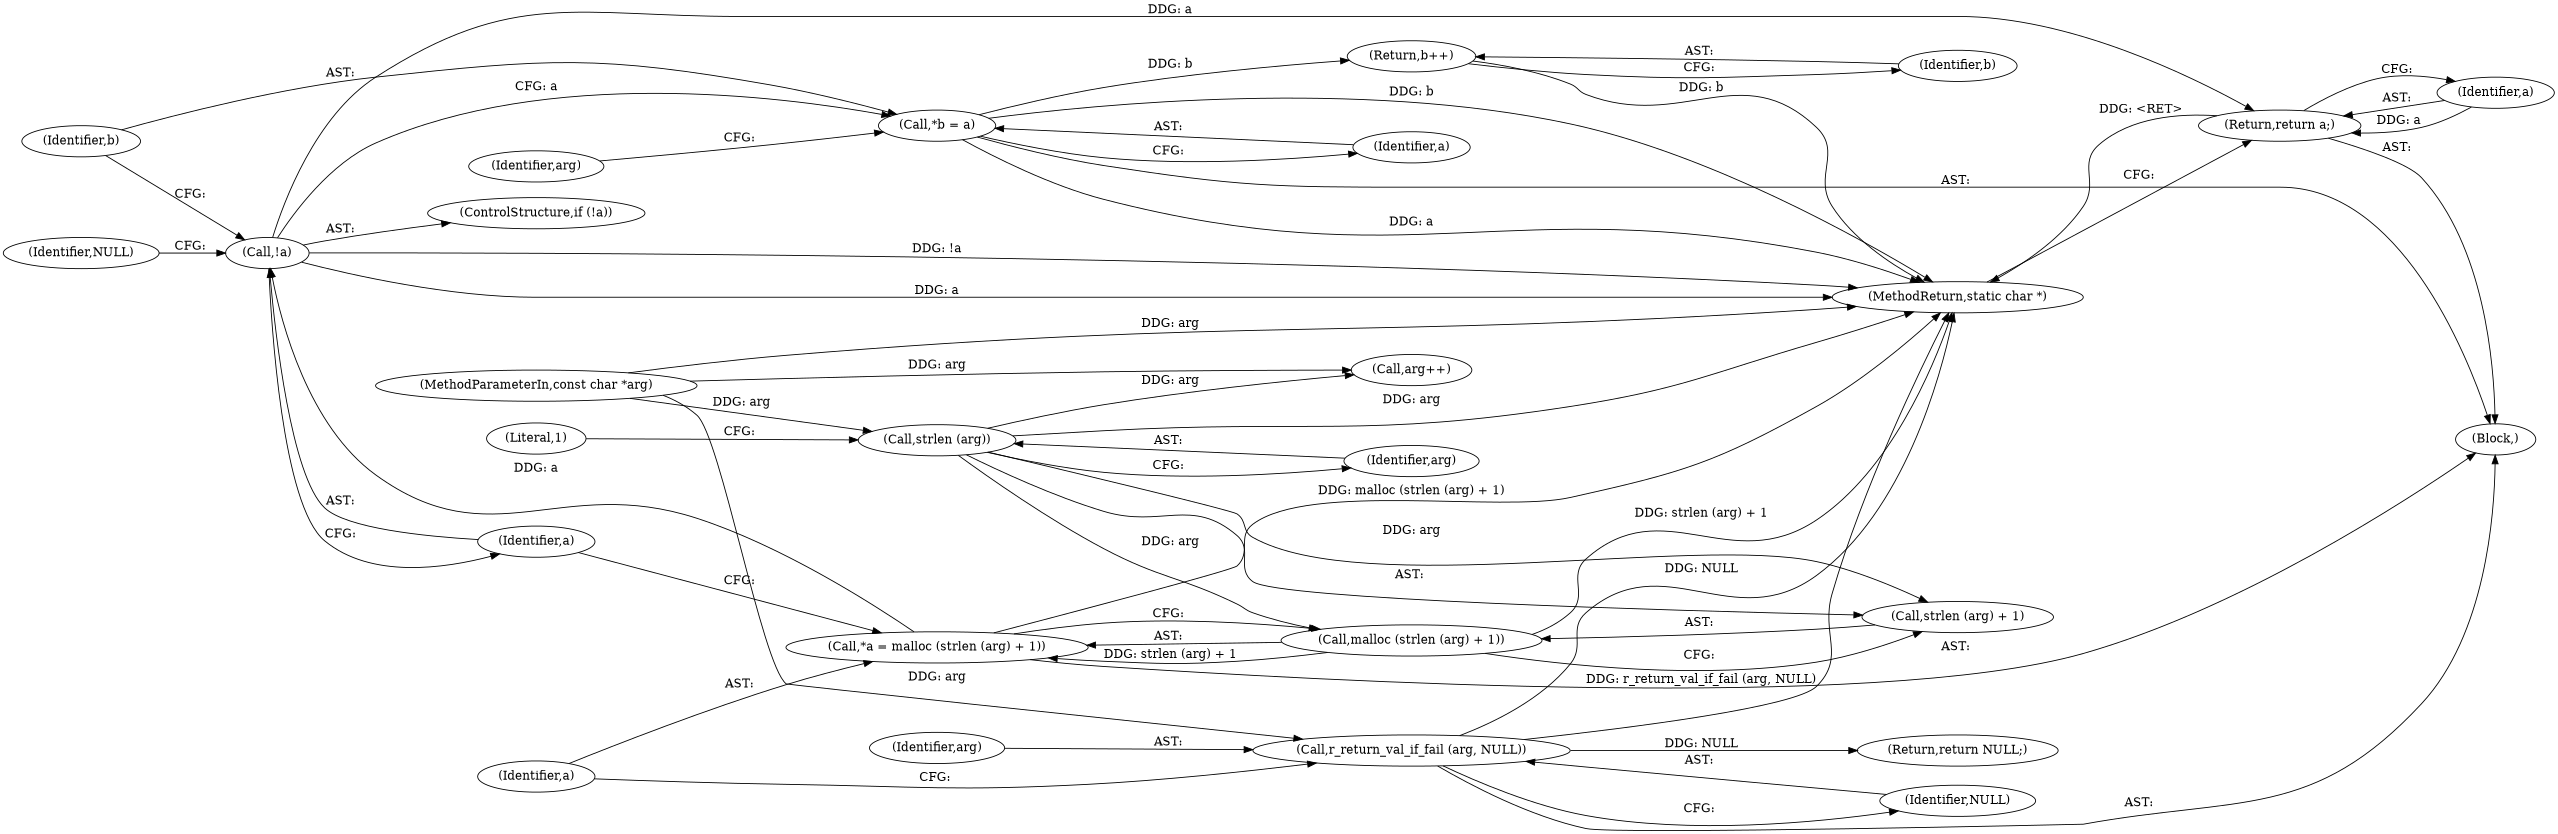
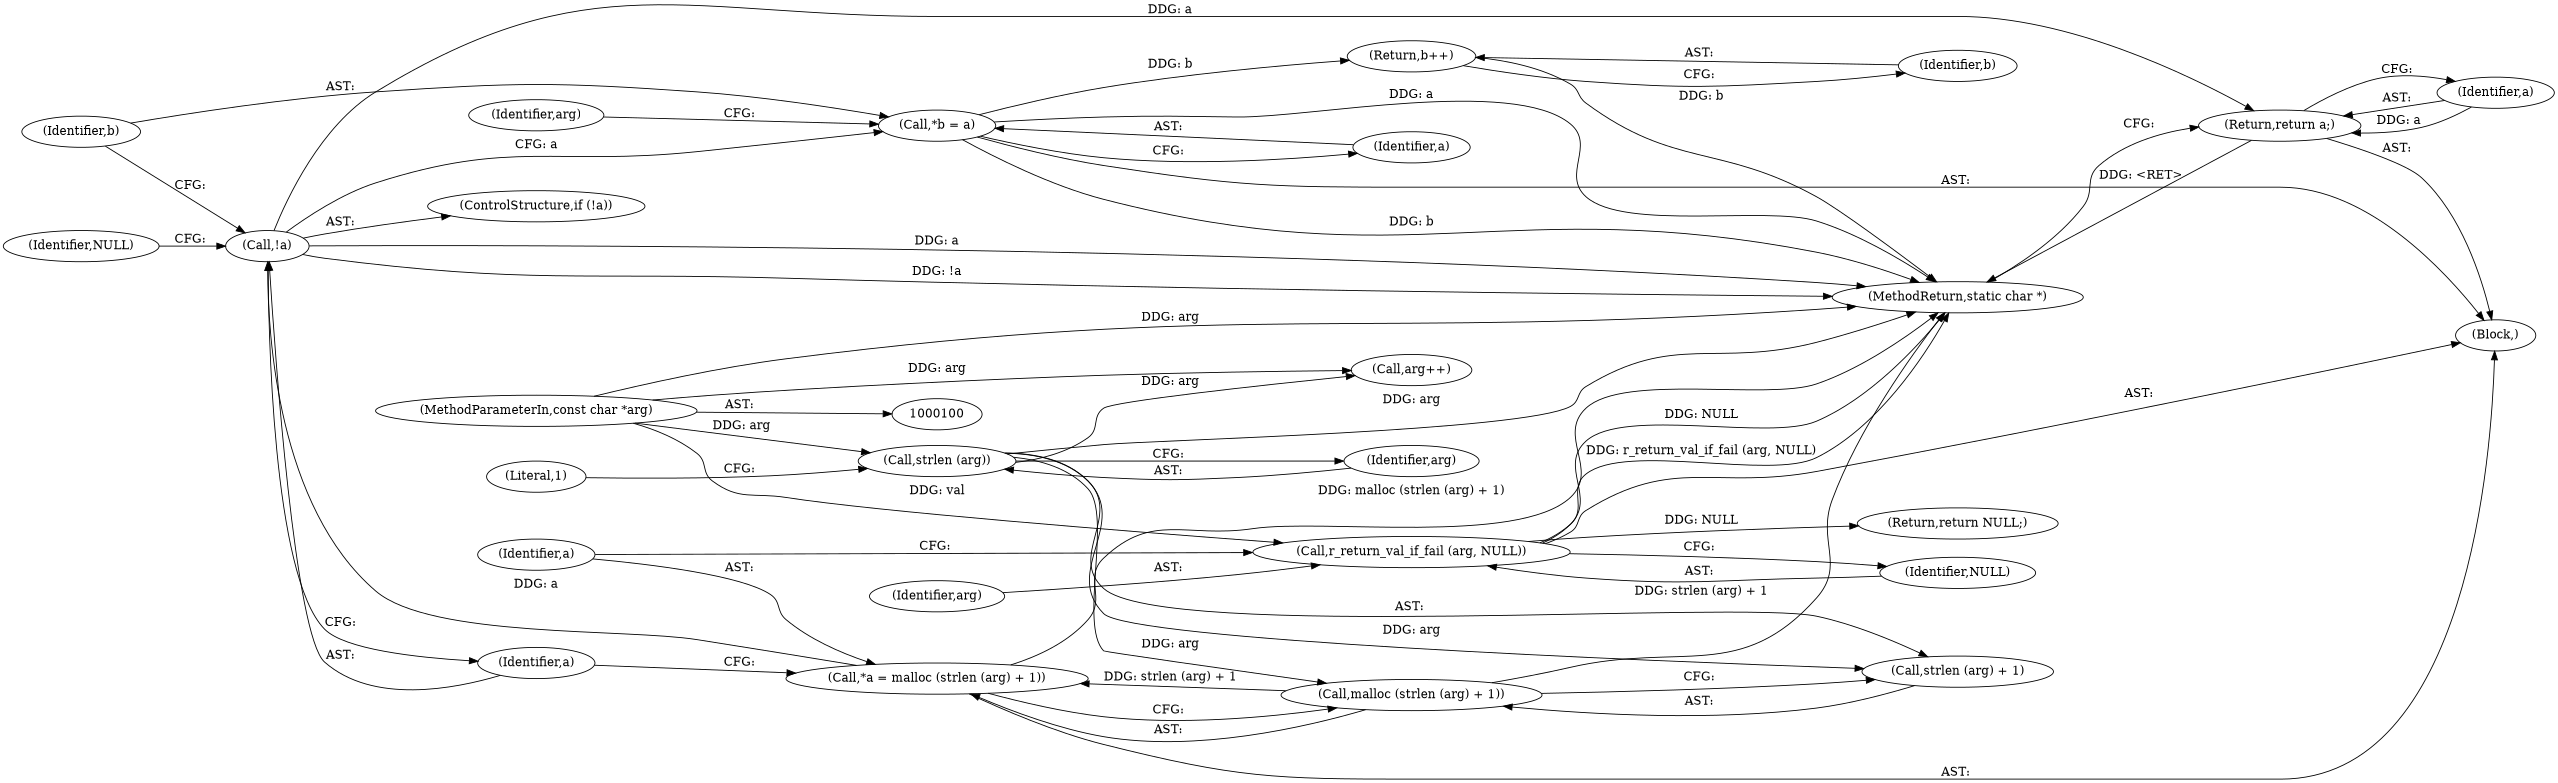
node "1000100": added
edge "(MethodParameterIn,const char *arg)" -> "(Call,r_return_val_if_fail (arg, NULL))": label "DDG: arg" -> "DDG: val"
